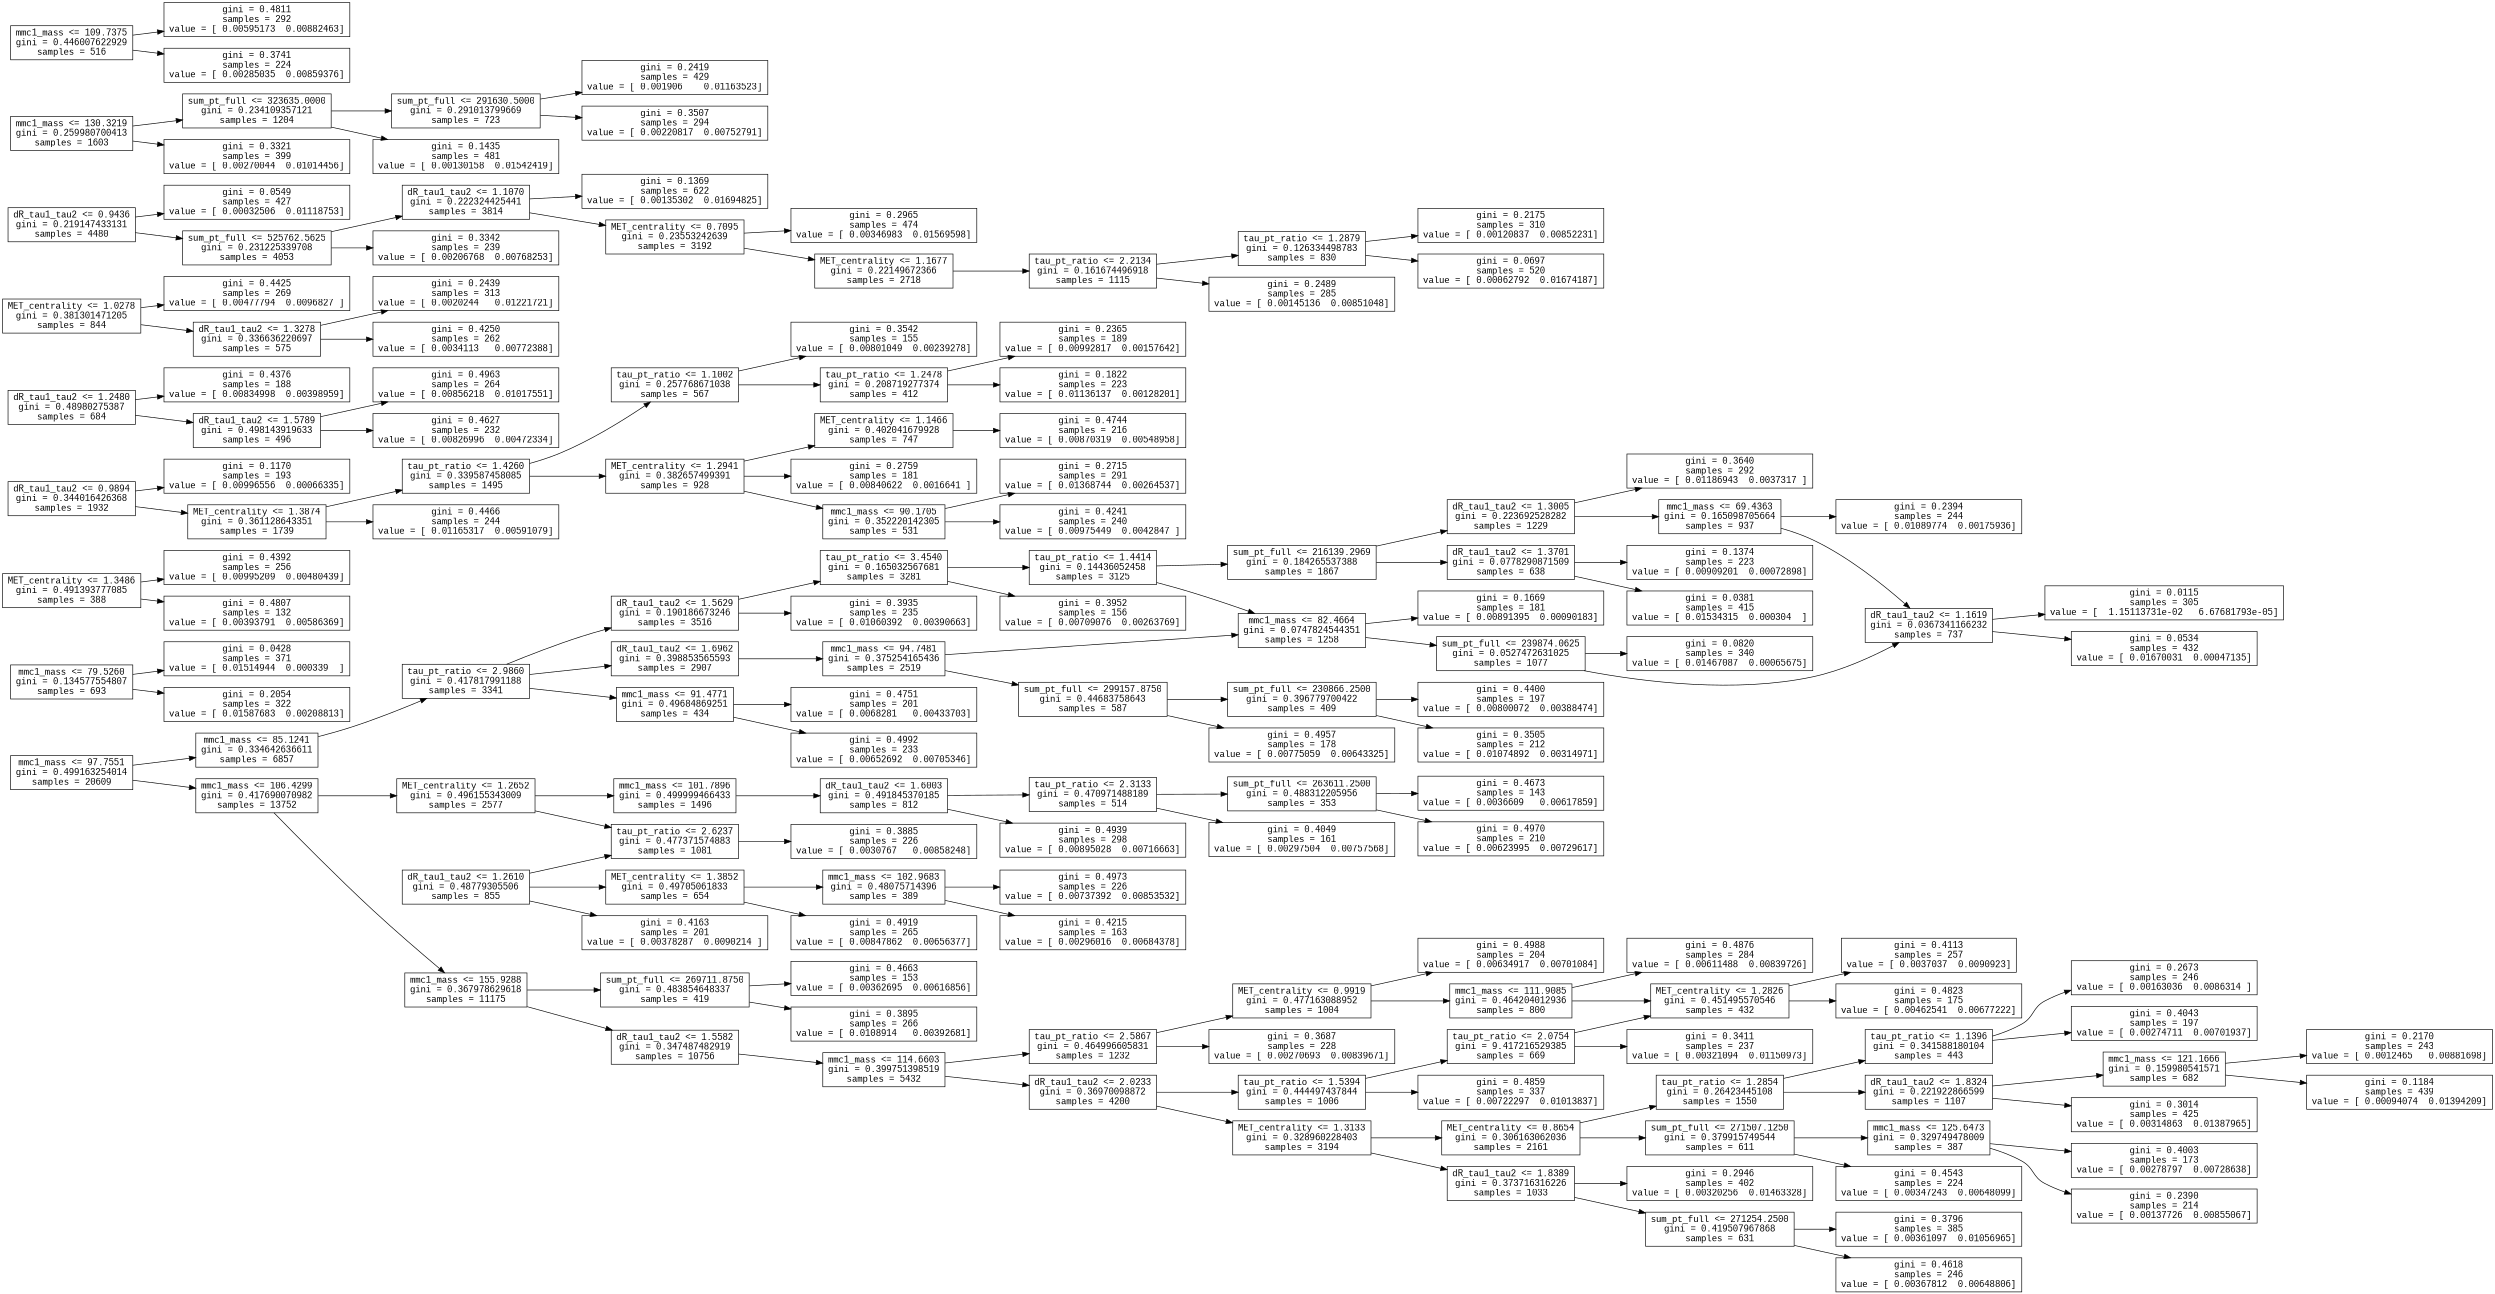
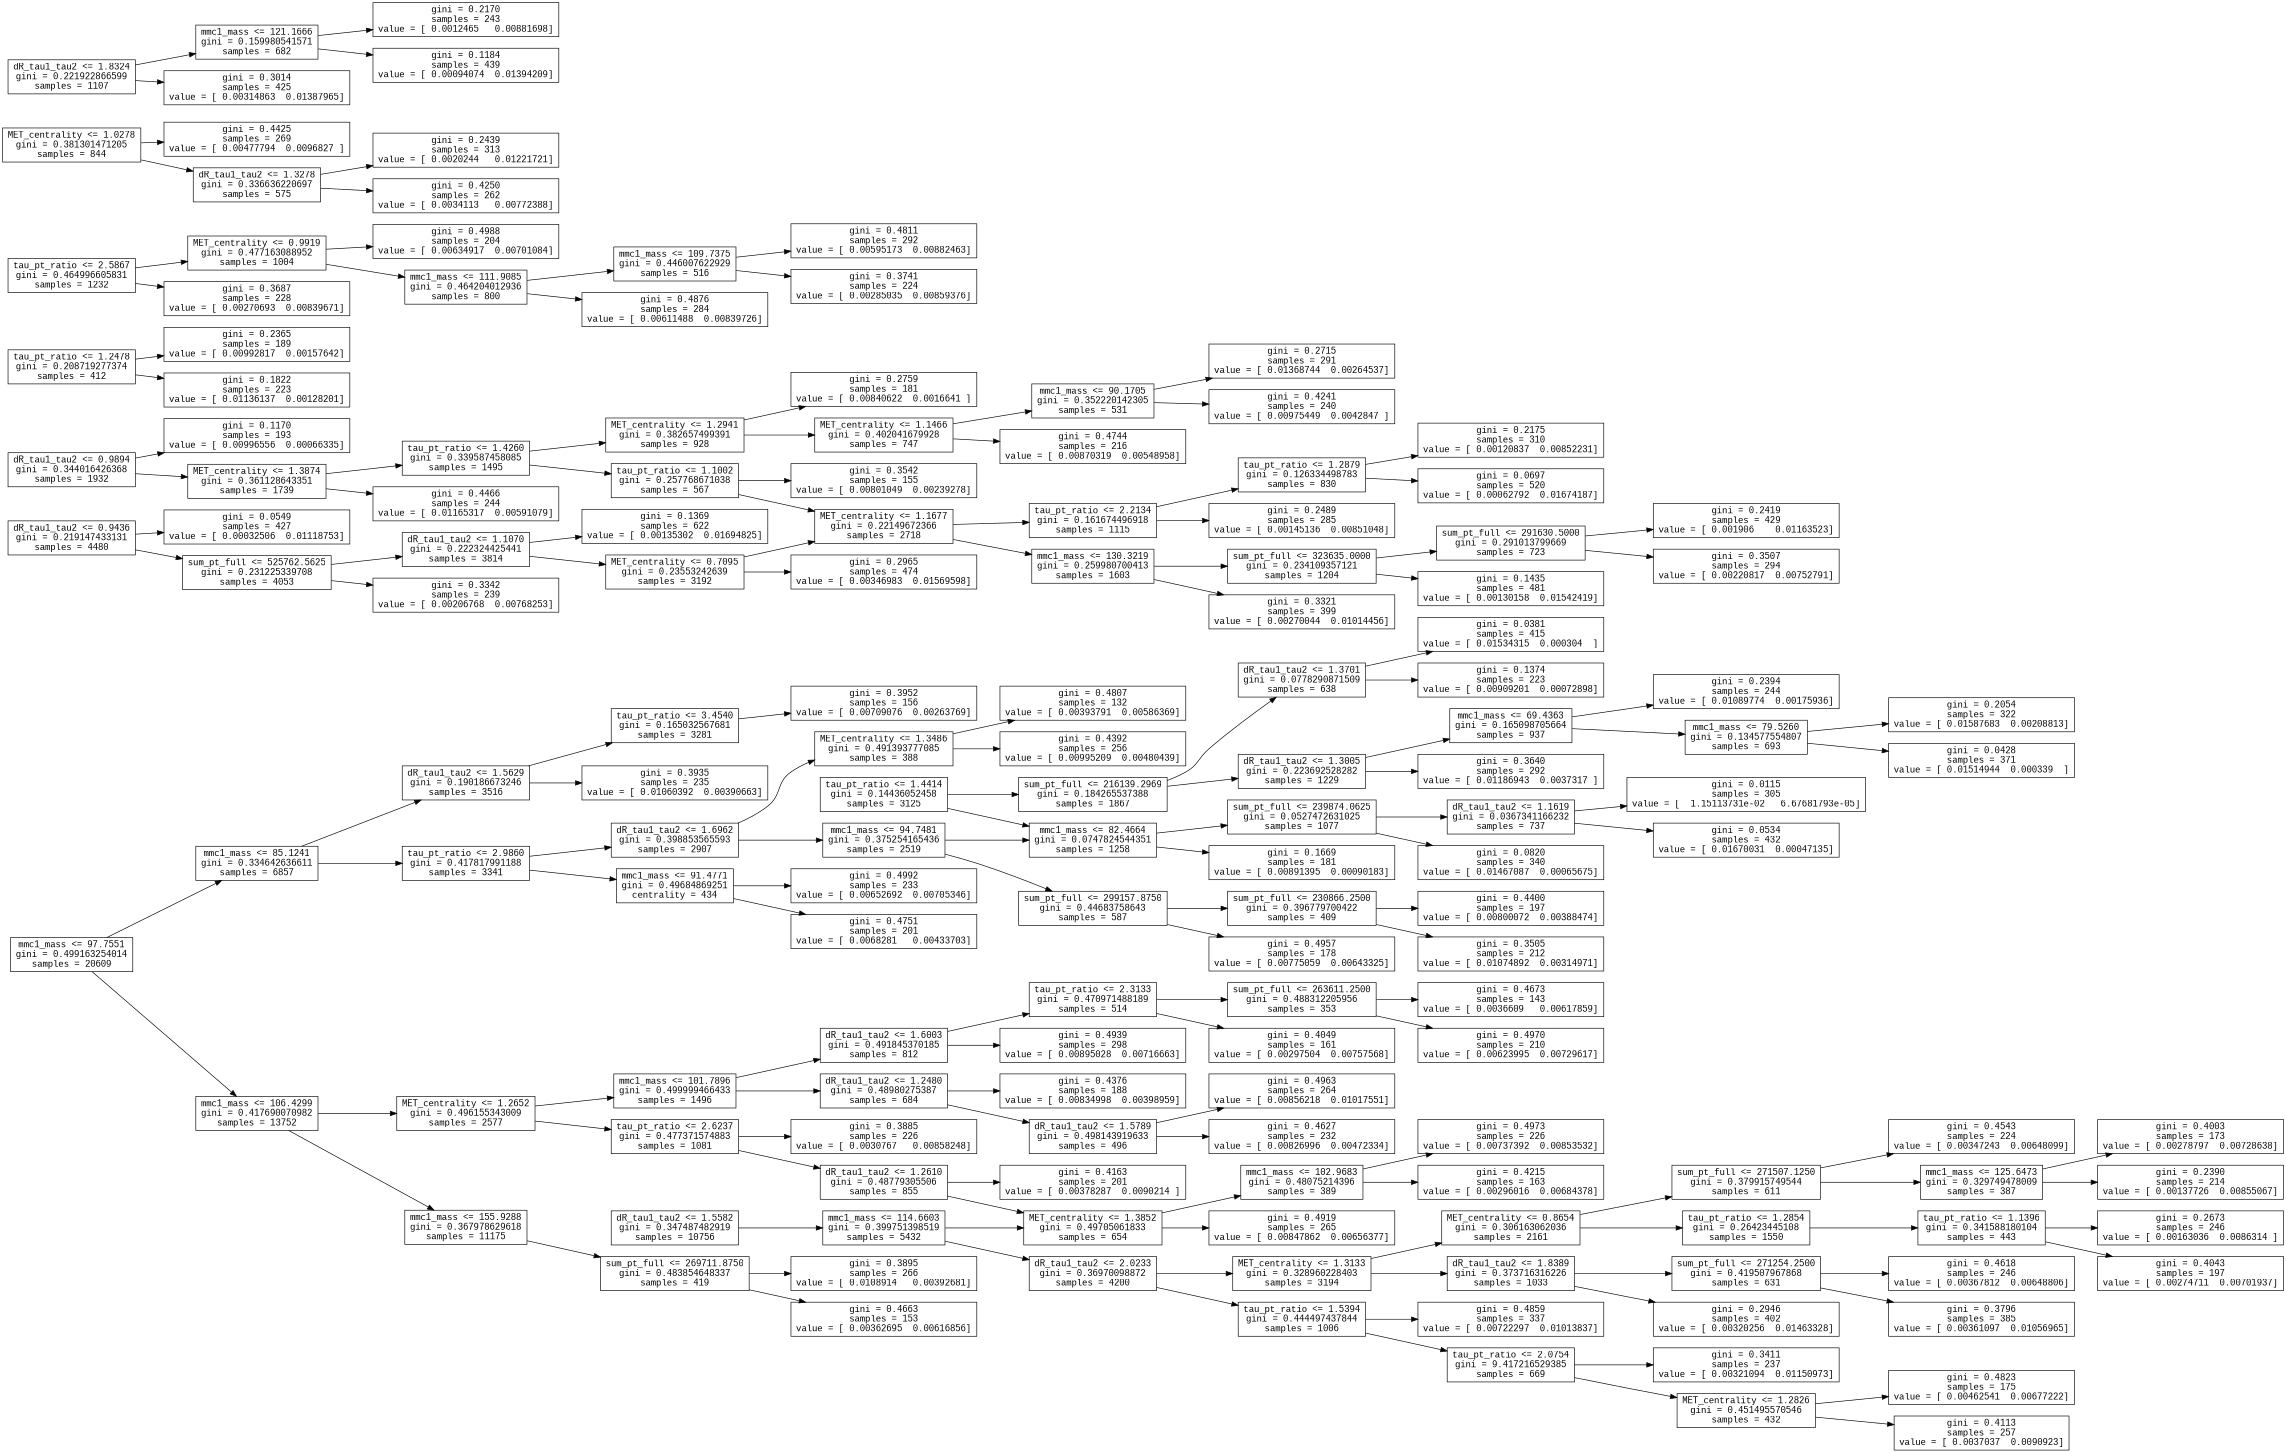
edge "tau_pt_ratio <= 1.1002 gini = 0.257768671038 samples = 567" -> "tau_pt_ratio <= 1.2478 gini = 0.208719277374 samples = 412": now "tau_pt_ratio <= 1.1002 gini = 0.257768671038 samples = 567" -> "MET_centrality <= 1.1677 gini = 0.22149672366 samples = 2718"
edge "MET_centrality <= 1.2941 gini = 0.382657499391 samples = 928" -> "mmc1_mass <= 90.1705 gini = 0.352220142305 samples = 531": now "MET_centrality <= 1.1466 gini = 0.402041679928 samples = 747" -> "mmc1_mass <= 90.1705 gini = 0.352220142305 samples = 531"
edge "MET_centrality <= 1.1677 gini = 0.22149672366 samples = 2718" -> "mmc1_mass <= 130.3219 gini = 0.259980700413 samples = 1603": added
edge "mmc1_mass <= 69.4363 gini = 0.165098705664 samples = 937" -> "dR_tau1_tau2 <= 1.1619 gini = 0.0367341166232 samples = 737": now "mmc1_mass <= 69.4363 gini = 0.165098705664 samples = 937" -> "mmc1_mass <= 79.5260 gini = 0.134577554807 samples = 693"
edge "tau_pt_ratio <= 3.4540 gini = 0.165032567681 samples = 3281" -> "tau_pt_ratio <= 1.4414 gini = 0.14436052458 samples = 3125": removed
edge "tau_pt_ratio <= 2.9860 gini = 0.417817991188 samples = 3341" -> "dR_tau1_tau2 <= 1.5629 gini = 0.190186673246 samples = 3516": now "mmc1_mass <= 85.1241 gini = 0.334642636611 samples = 6857" -> "dR_tau1_tau2 <= 1.5629 gini = 0.190186673246 samples = 3516"
node "mmc1_mass <= 91.4771 gini = 0.49684869251 samples = 434": label "mmc1_mass <= 91.4771 gini = 0.49684869251 samples = 434" -> "mmc1_mass <= 91.4771 gini = 0.49684869251 centrality = 434"
edge "dR_tau1_tau2 <= 1.6962 gini = 0.398853565593 samples = 2907" -> "MET_centrality <= 1.3486 gini = 0.491393777085 samples = 388": added
edge "dR_tau1_tau2 <= 1.2610 gini = 0.48779305506 samples = 855" -> "tau_pt_ratio <= 2.6237 gini = 0.477371574883 samples = 1081": reversed
node "mmc1_mass <= 102.9683 gini = 0.48075714396 samples = 389": label "mmc1_mass <= 102.9683 gini = 0.48075714396 samples = 389" -> "mmc1_mass <= 102.9683 gini = 0.48075214396 samples = 389"
edge "mmc1_mass <= 111.9085 gini = 0.464204012936 samples = 800" -> "MET_centrality <= 1.2826 gini = 0.451495570546 samples = 432": now "mmc1_mass <= 111.9085 gini = 0.464204012936 samples = 800" -> "mmc1_mass <= 109.7375 gini = 0.446007622929 samples = 516"
edge "mmc1_mass <= 155.9288 gini = 0.367978629618 samples = 11175" -> "dR_tau1_tau2 <= 1.5582 gini = 0.347487482919 samples = 10756": removed
edge "mmc1_mass <= 114.6603 gini = 0.399751398519 samples = 5432" -> "tau_pt_ratio <= 2.5867 gini = 0.464996605831 samples = 1232": now "mmc1_mass <= 114.6603 gini = 0.399751398519 samples = 5432" -> "MET_centrality <= 1.3852 gini = 0.49705061833 samples = 654"
edge "mmc1_mass <= 101.7896 gini = 0.499999466433 samples = 1496" -> "dR_tau1_tau2 <= 1.2480 gini = 0.48980275387 samples = 684": added
edge "tau_pt_ratio <= 1.2854 gini = 0.26423445108 samples = 1550" -> "dR_tau1_tau2 <= 1.8324 gini = 0.221922866599 samples = 1107": removed
